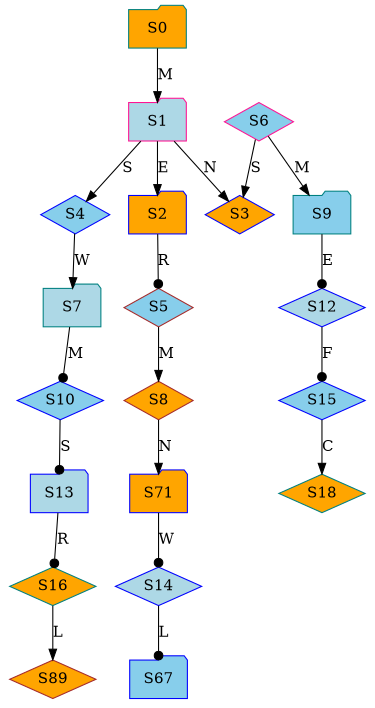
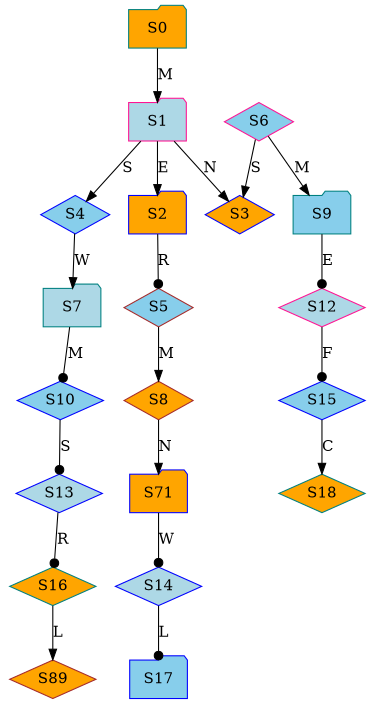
node "S12": color blue -> deeppink
node "S13": shape folder -> diamond
node "S67": label "S67" -> "S17"
